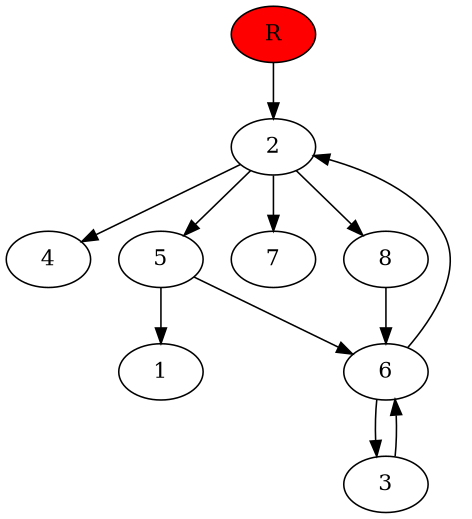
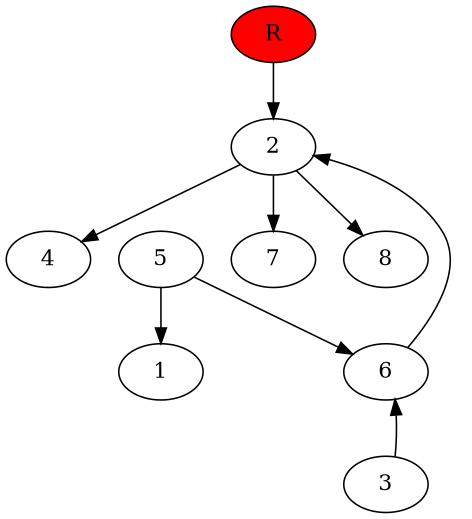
edge "2" -> "5": removed
edge "8" -> "6": removed
edge "6" -> "3": removed
